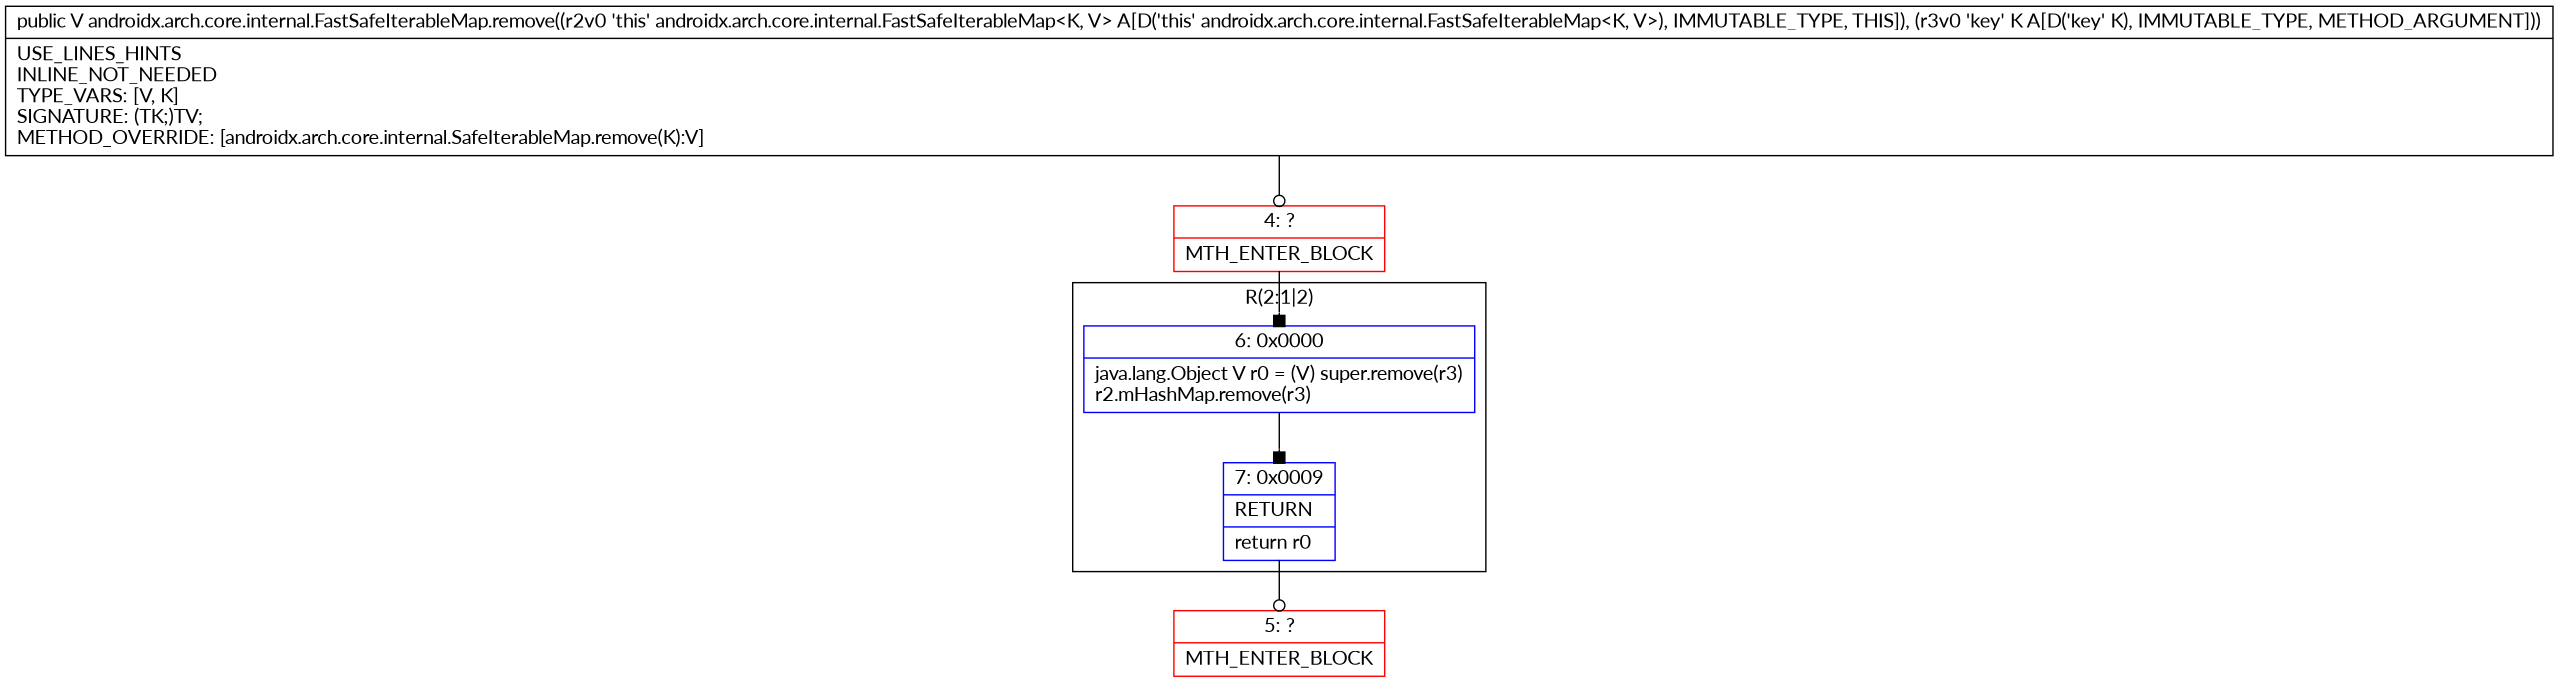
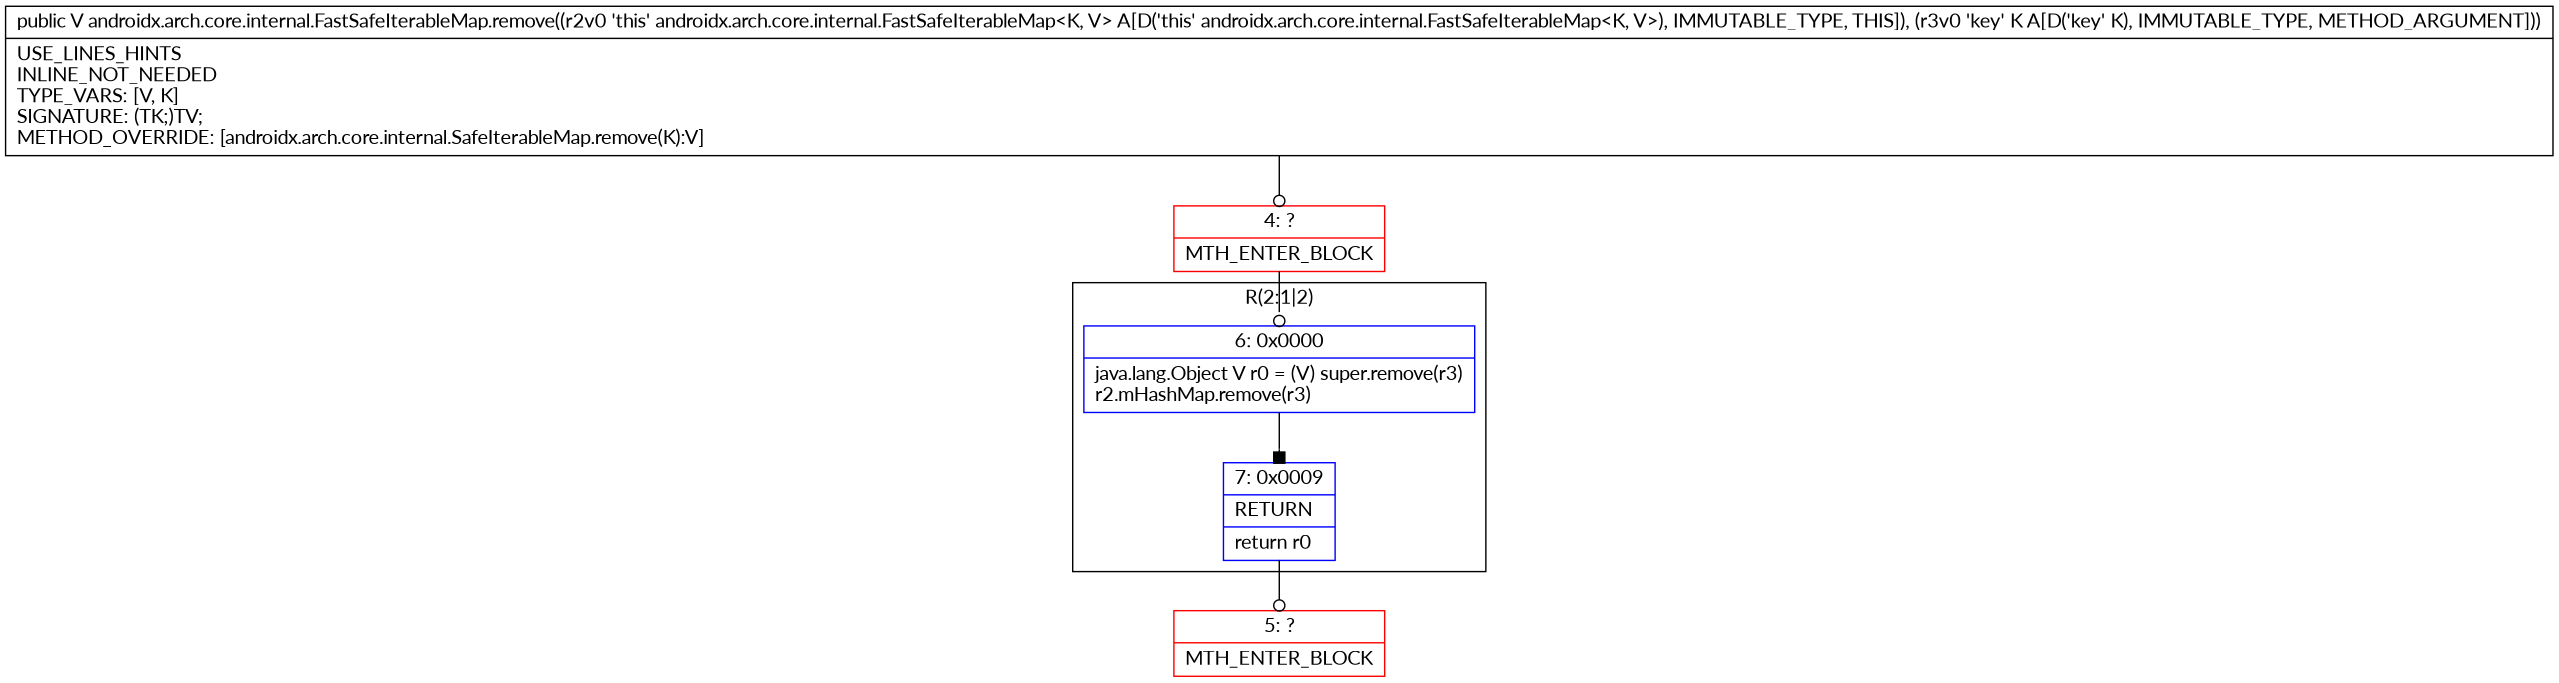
edge "4: ?" -> "6: 0x0000": arrowhead box -> odot
